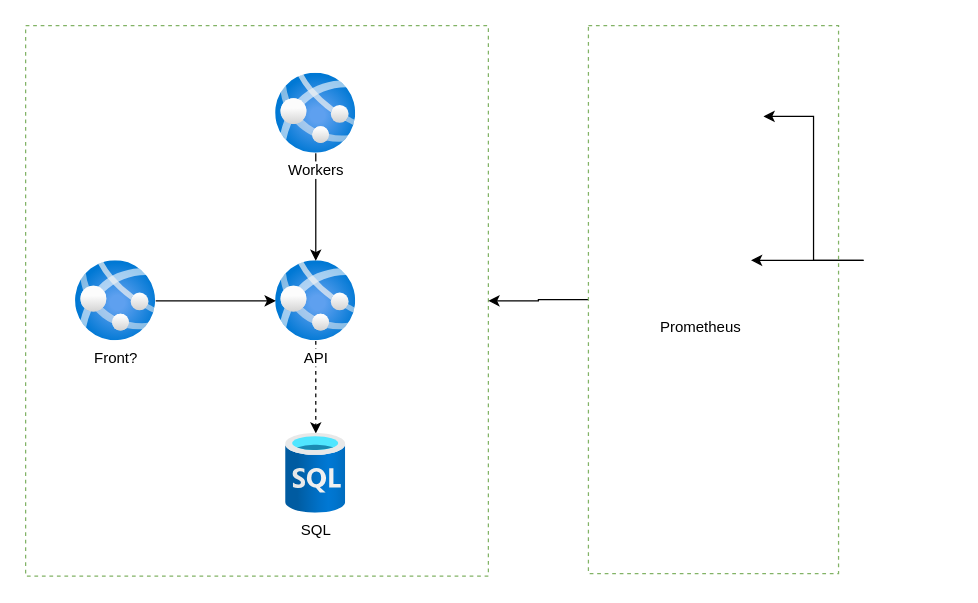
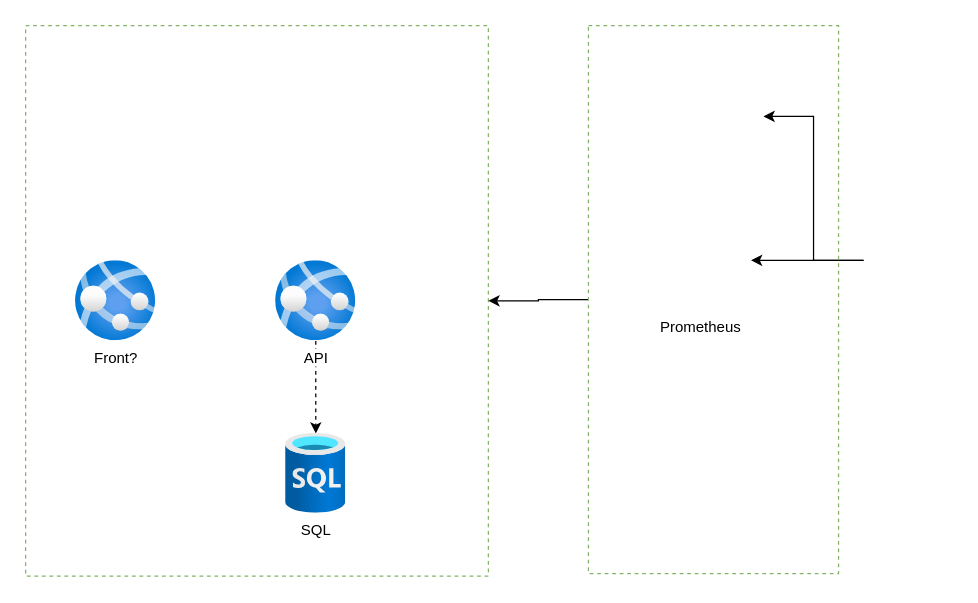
node "Workers": removed
edge "Workers" -> "API": removed
edge "Front?" -> "API": removed
